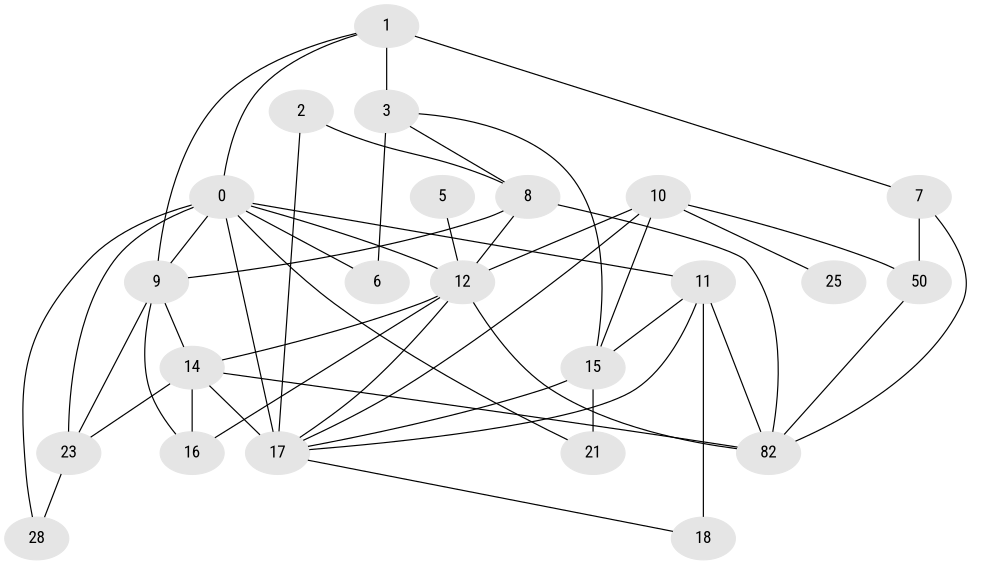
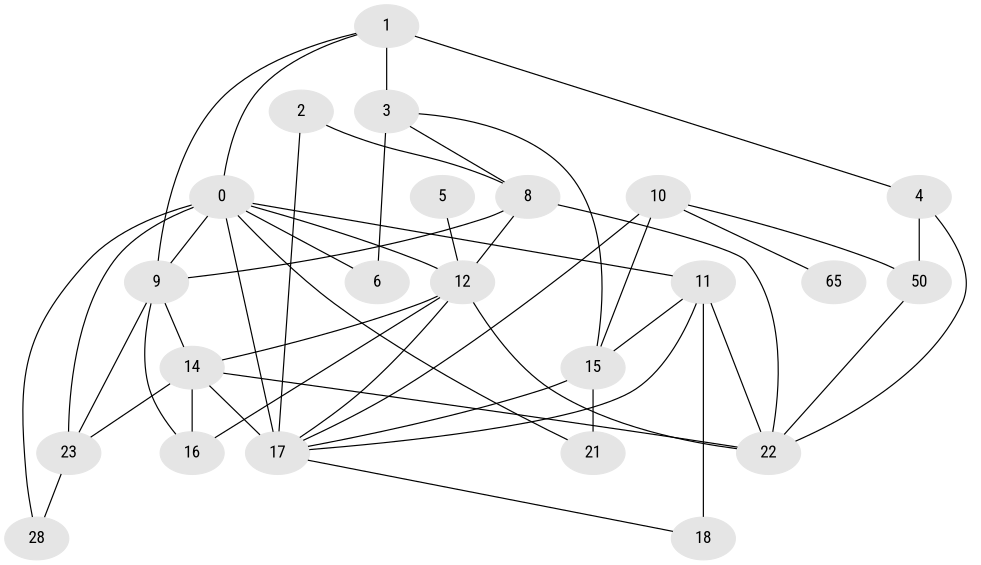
node "7": label "7" -> "4"
edge "10" -- "12": removed
node "25": label "25" -> "65"
node "82": label "82" -> "22"
